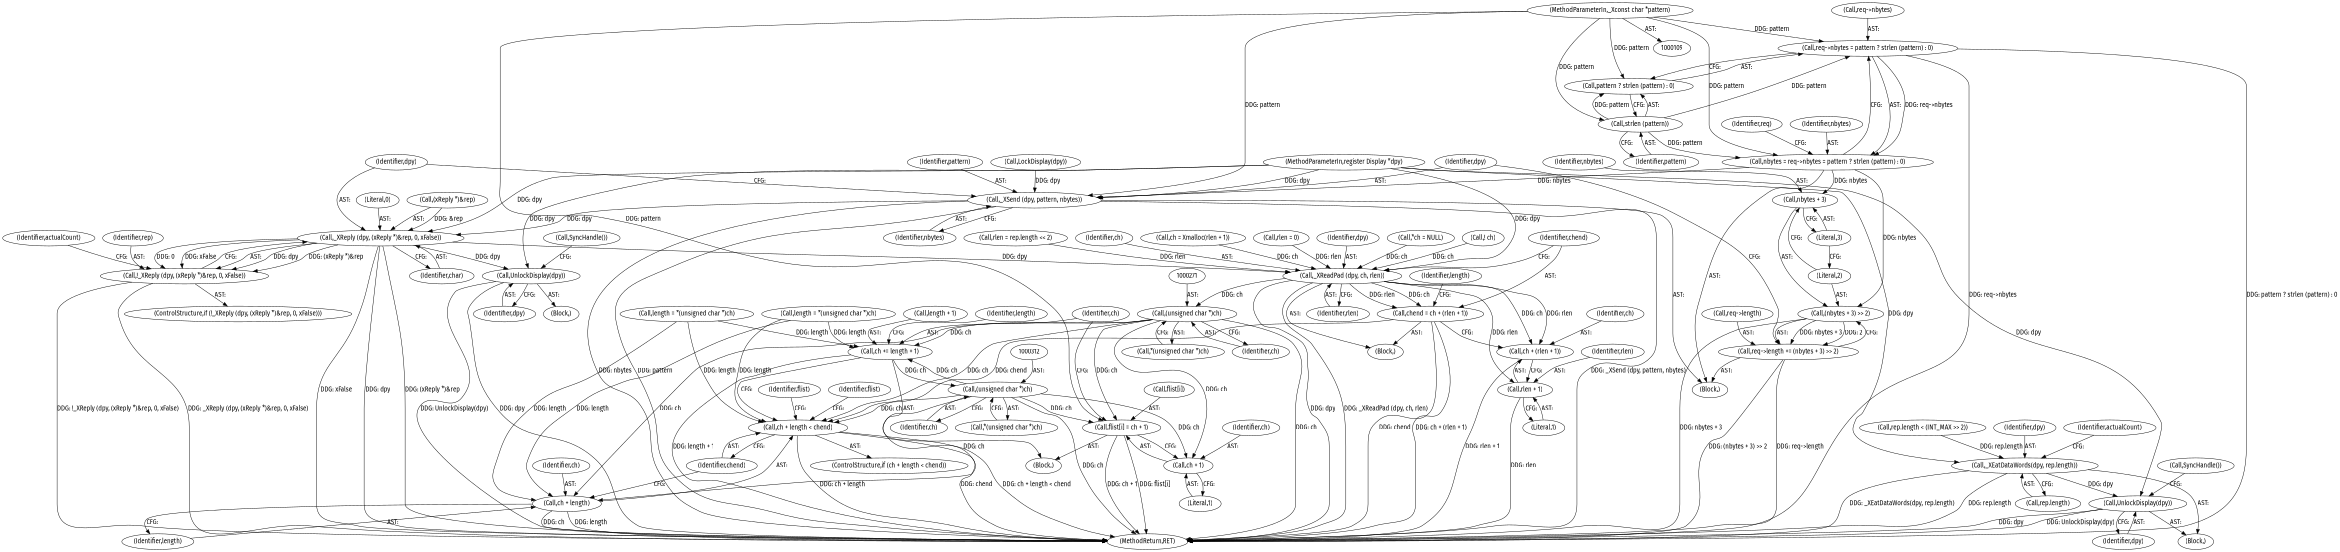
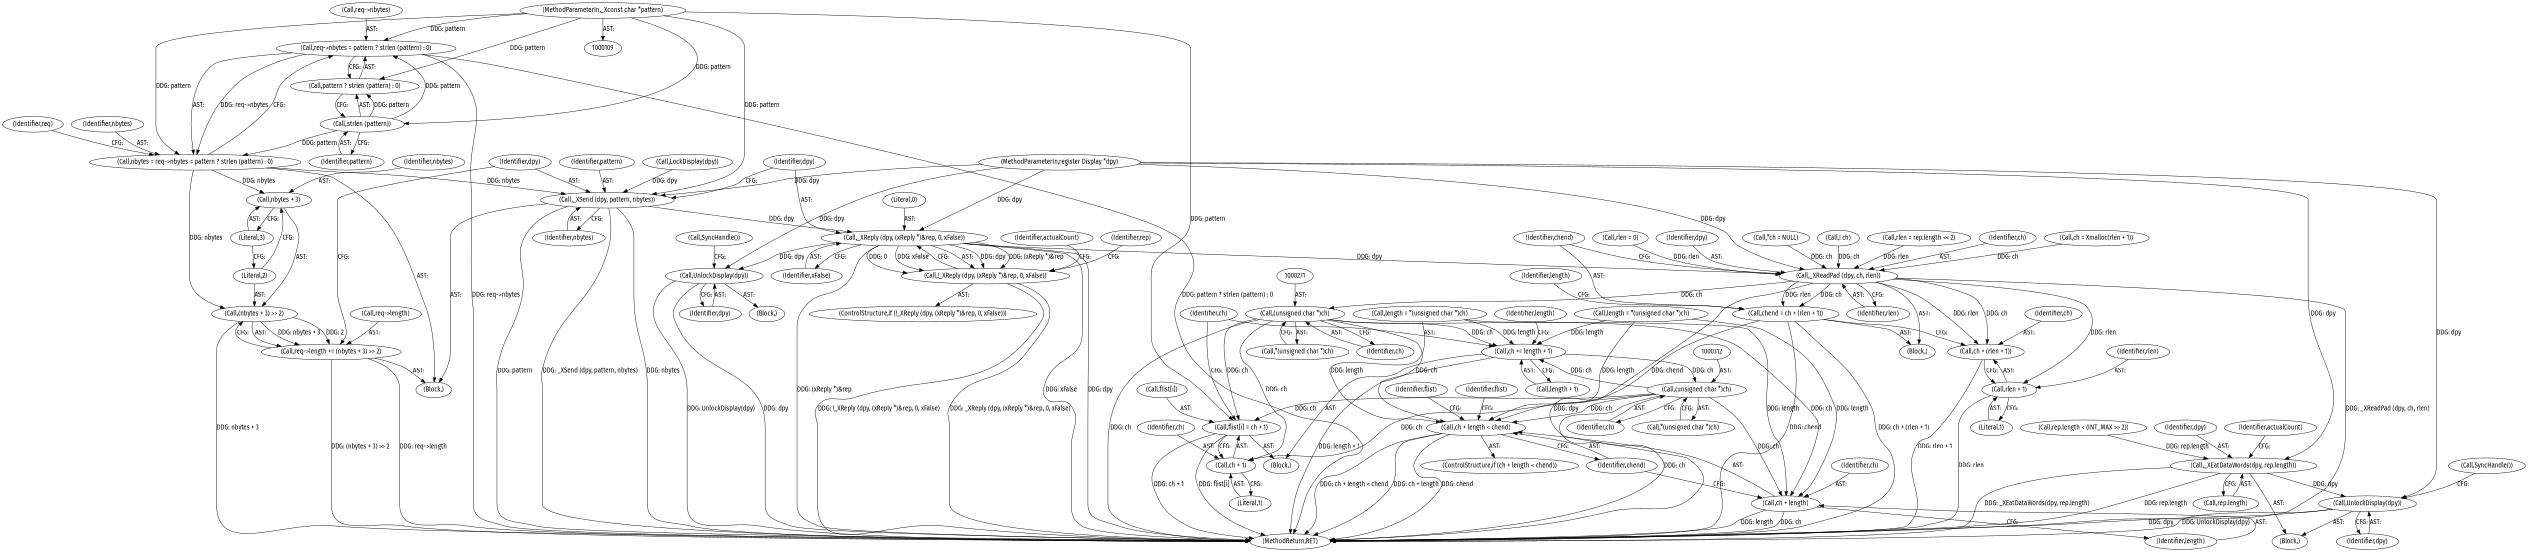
node "(Call,(xReply *)&rep)": removed
edge "(Identifier,rep)" -> "(Call,!_XReply (dpy, (xReply *)&rep, 0, xFalse))": label "AST: " -> "CFG: "
node "(Identifier,char)": label "(Identifier,char)" -> "(Identifier,xFalse)"
edge "(Call,ch += length + 1)" -> "(Call,ch + length < chend)": now "(Call,ch += length + 1)" -> "(Call,length + 1)"
